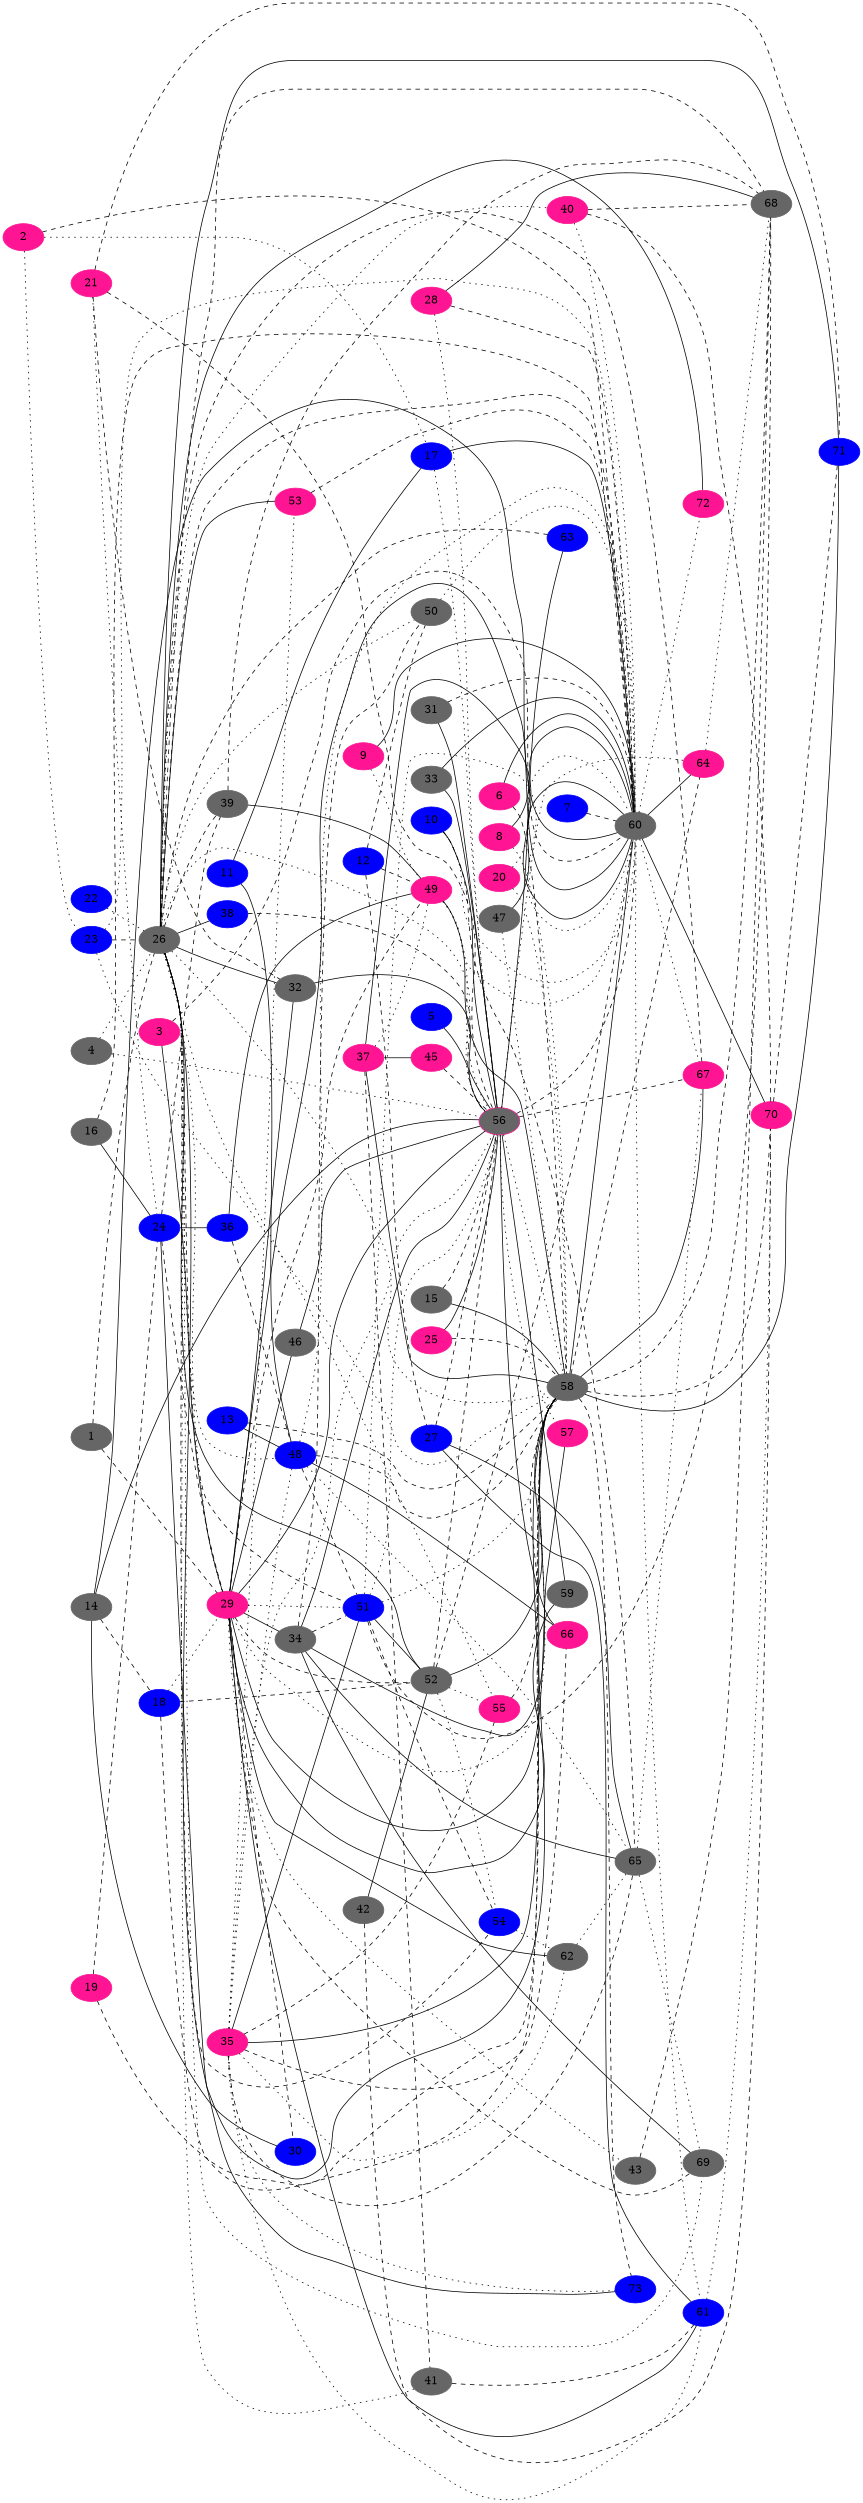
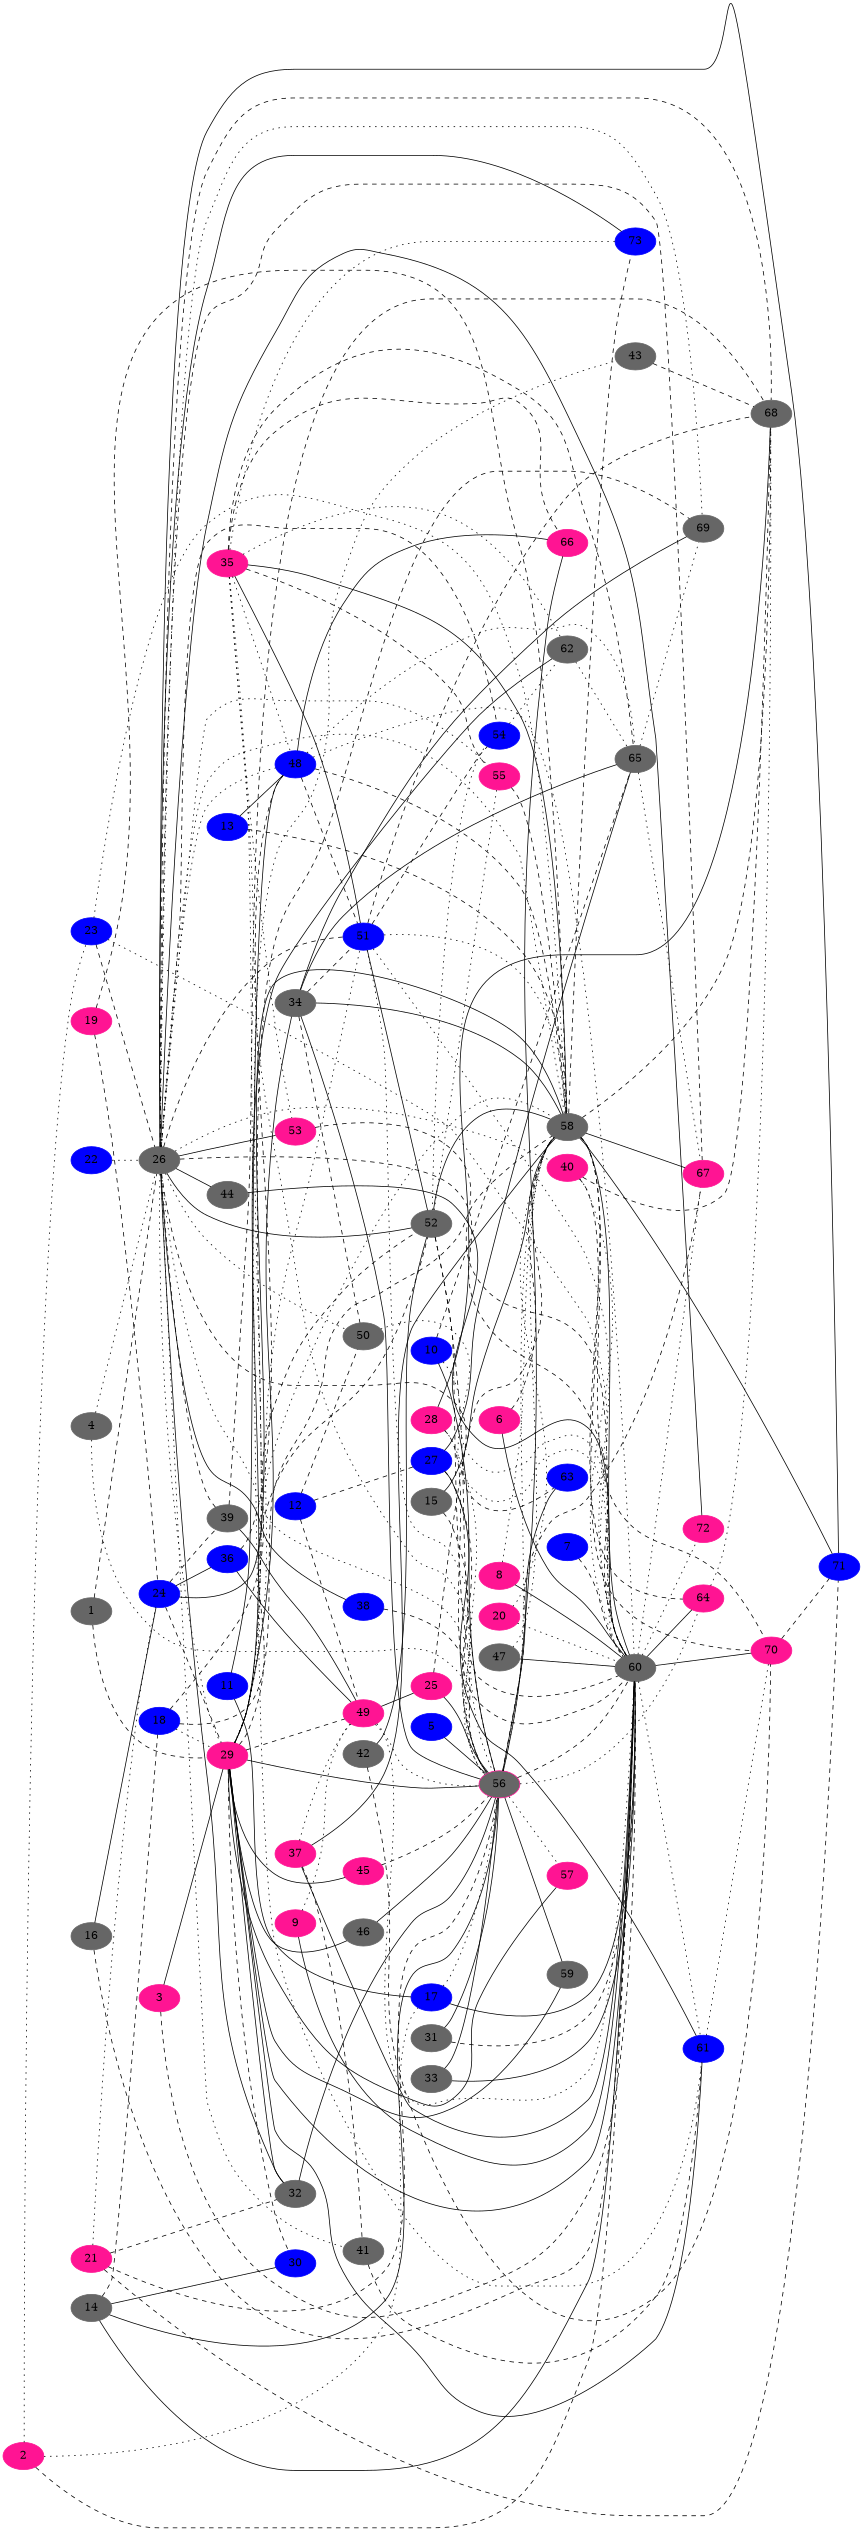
edge "37" -- "45": now "29" -- "45"
edge "49" -- "58": now "49" -- "25"
node "44": added
